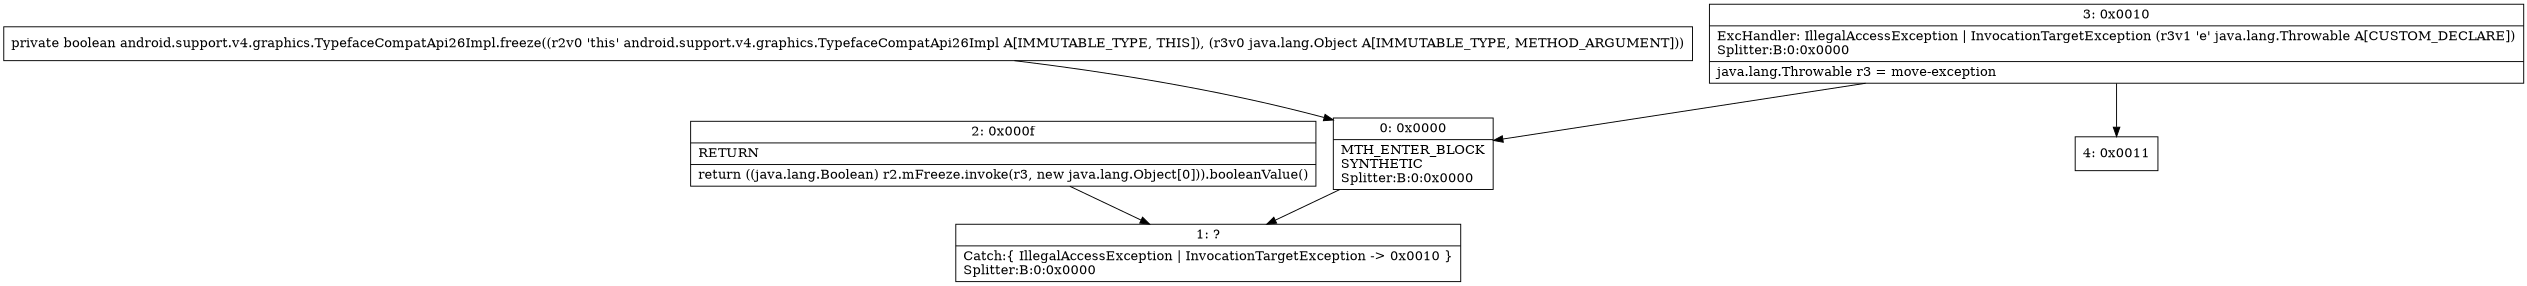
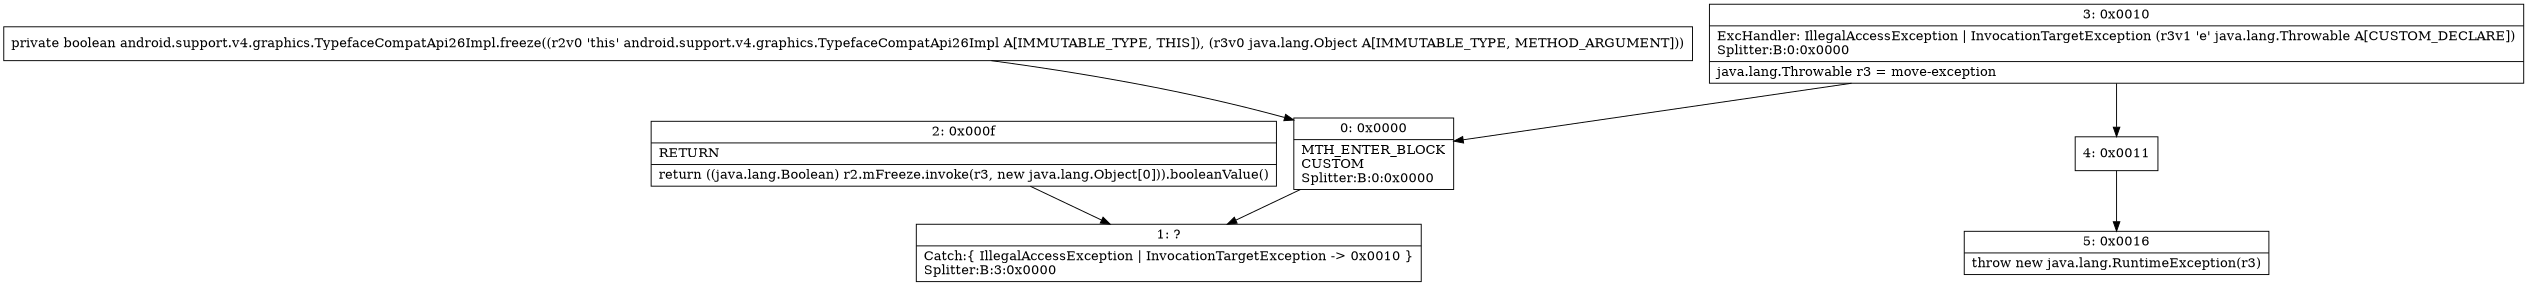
node "0: 0x0000": text "SYNTHETIC" -> "CUSTOM"
node "5: 0x0016": added
node "1: ?": text "Splitter:B:0:0x0000" -> "Splitter:B:3:0x0000"
